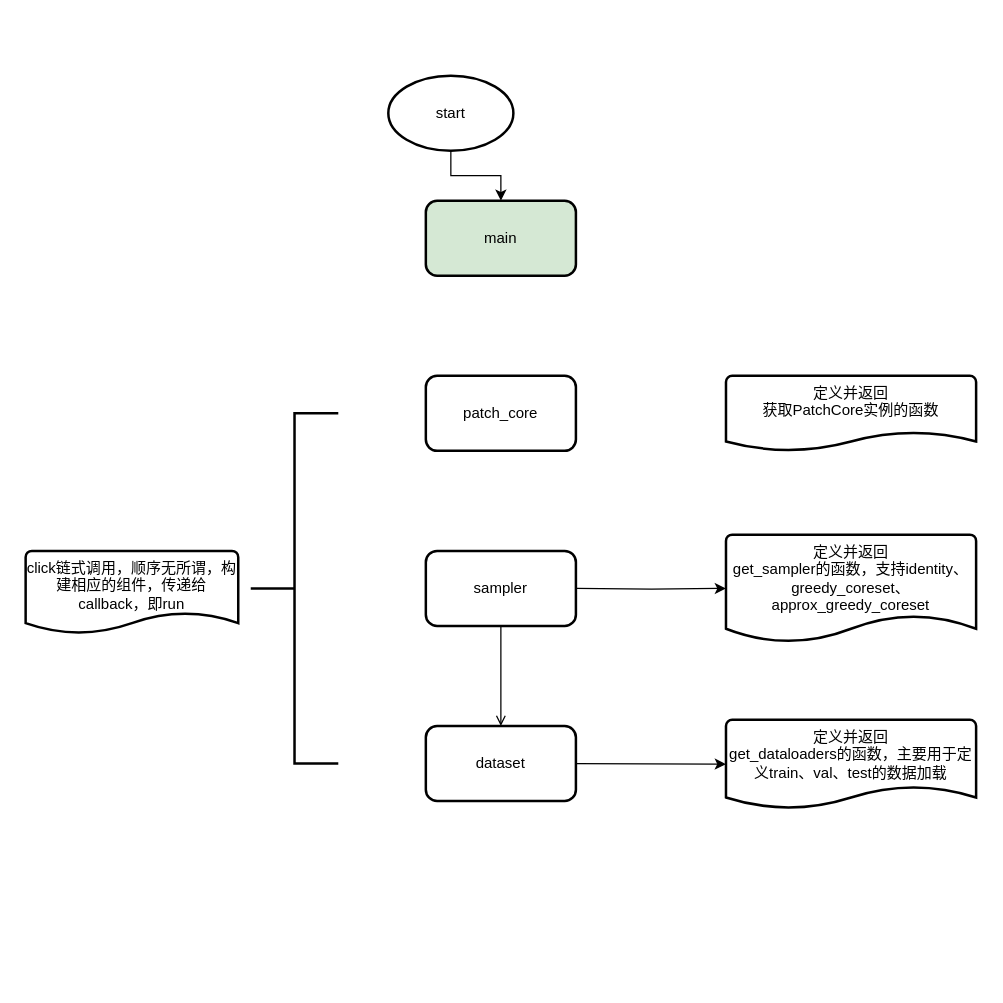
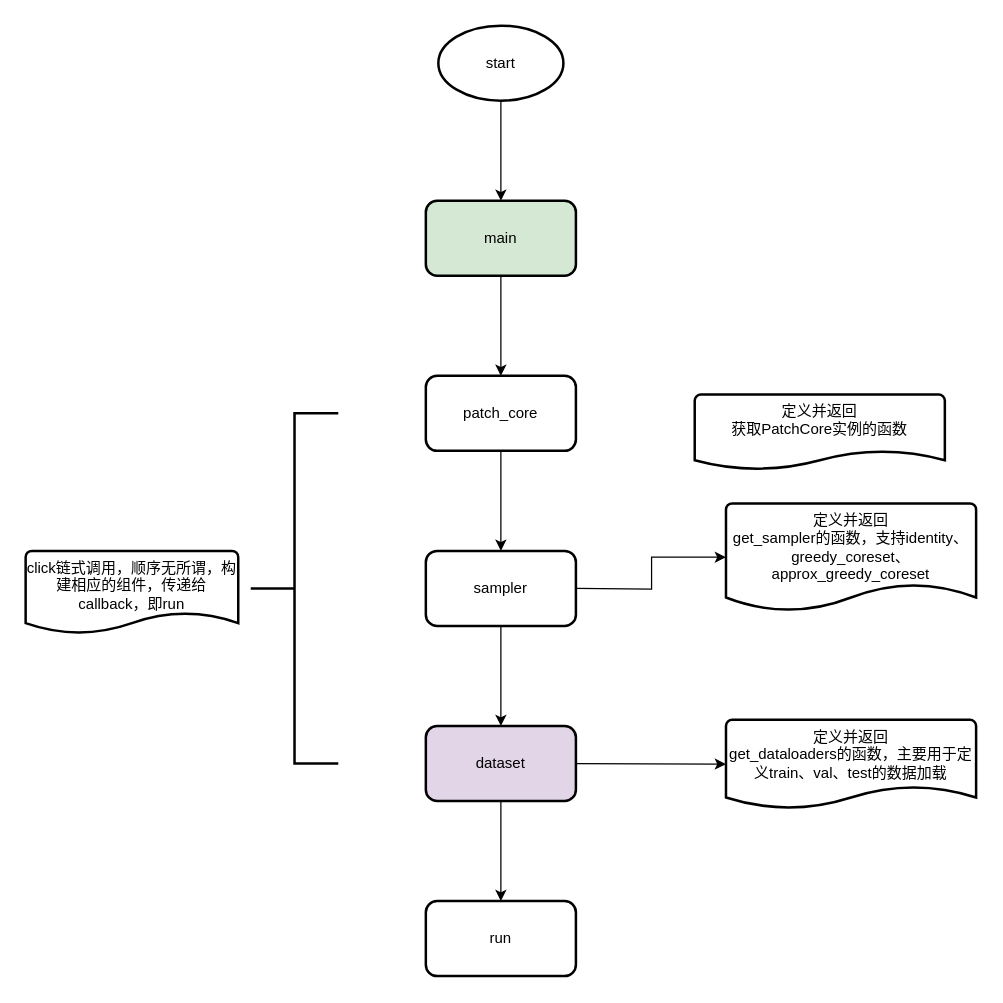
node "start": moved (451, 113) -> (501, 63)
edge "main" -> "patch_core": added
node "定义并返回 获取PatchCore实例的函数": moved (851, 413) -> (819, 432)
edge "patch_core" -> "sampler": added
node "定义并返回 get_sampler的函数，支持identity、greedy_coreset、approx_greedy_coreset": moved (851, 588) -> (851, 557)
edge "sampler" -> "dataset": arrowhead open -> classic
node "dataset": fillcolor #ffffff -> #e1d5e7
edge "dataset" -> "run": added
node "run": added
